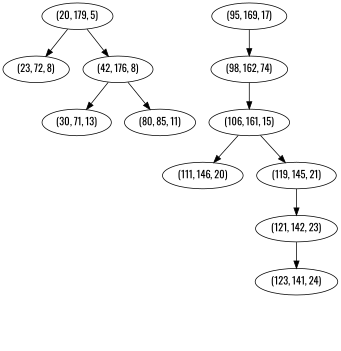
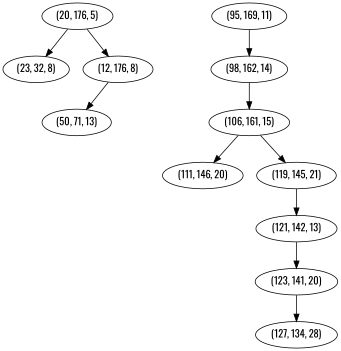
node "(20, 179, 5)": label "(20, 179, 5)" -> "(20, 176, 5)"
node "(95, 169, 17)": label "(95, 169, 17)" -> "(95, 169, 11)"
node "(23, 72, 8)": label "(23, 72, 8)" -> "(23, 32, 8)"
node "(42, 176, 8)": label "(42, 176, 8)" -> "(12, 176, 8)"
node "(98, 162, 74)": label "(98, 162, 74)" -> "(98, 162, 14)"
node "(30, 71, 13)": label "(30, 71, 13)" -> "(50, 71, 13)"
node "(80, 85, 11)": removed
node "(121, 142, 23)": label "(121, 142, 23)" -> "(121, 142, 13)"
node "(123, 141, 24)": label "(123, 141, 24)" -> "(123, 141, 20)"
node "(127, 134, 28)": added
